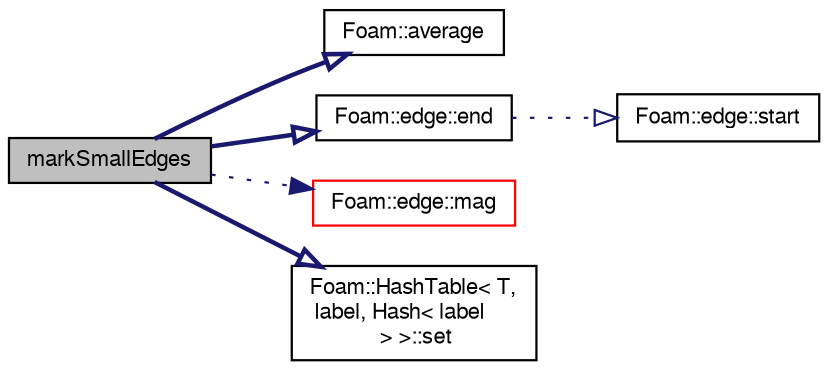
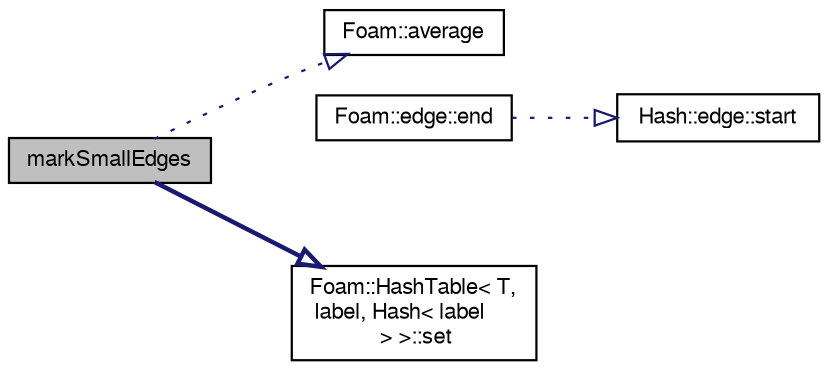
edge "markSmallEdges" -> "Foam::average": style bold -> dotted
node "Foam::edge::start": label "Foam::edge::start" -> "Hash::edge::start"
edge "markSmallEdges" -> "Foam::edge::end": removed
node "Foam::edge::mag": removed
